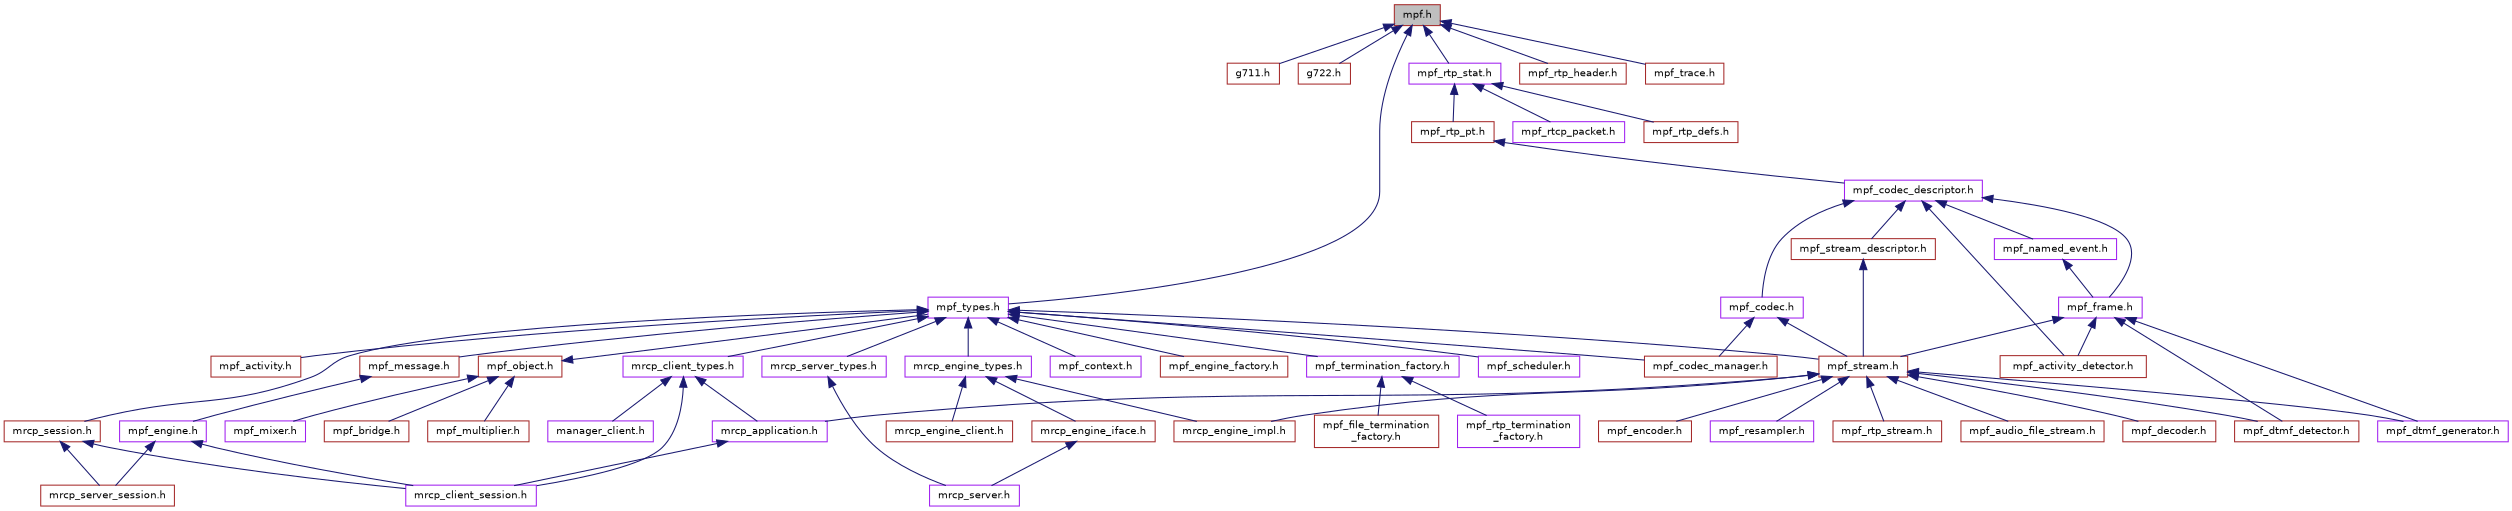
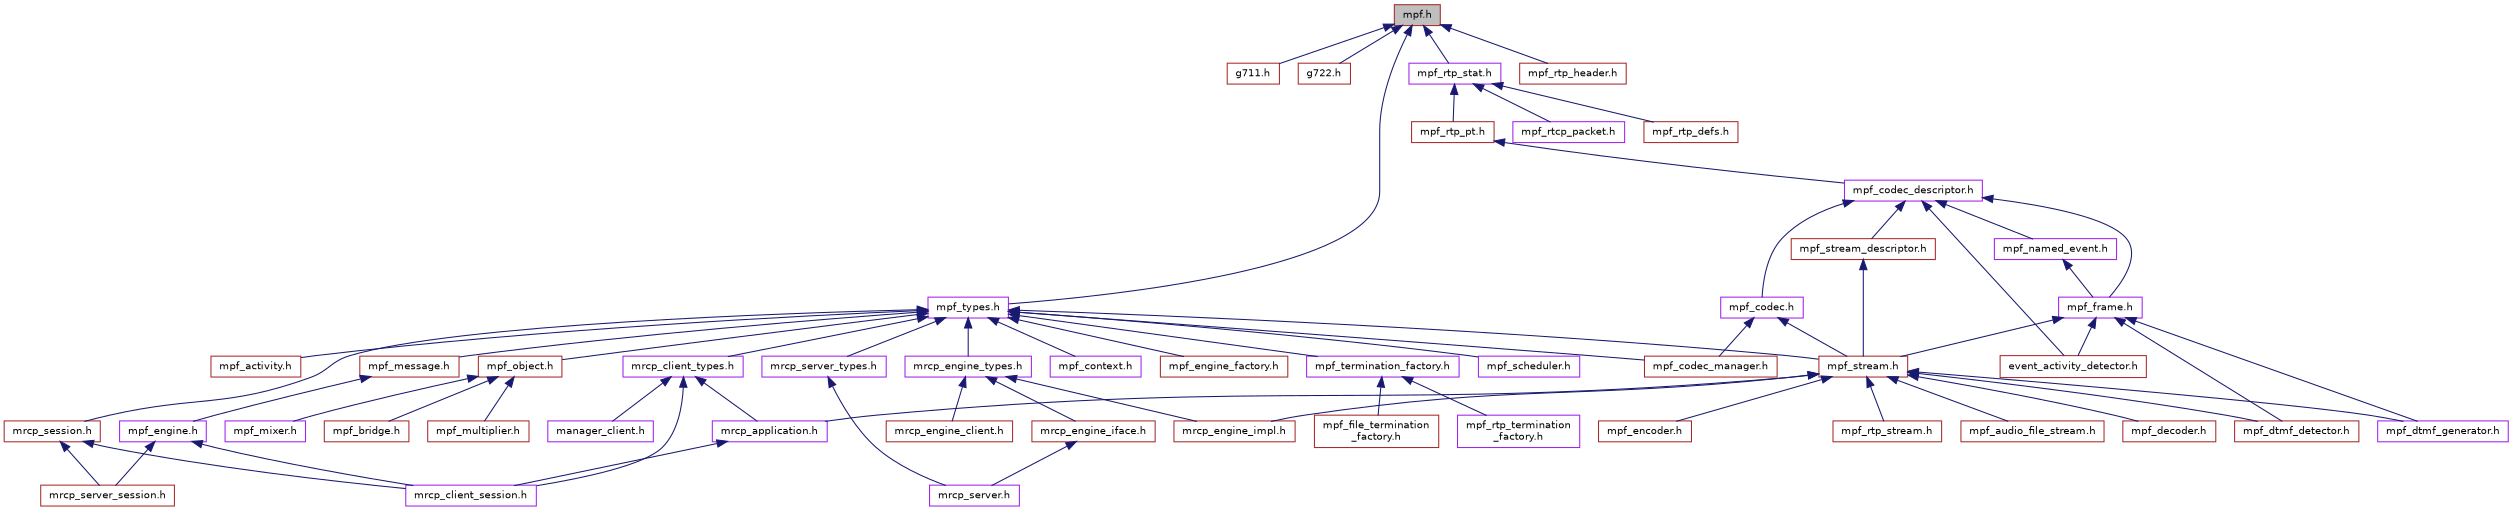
node "mpf_trace.h": removed
edge "mpf_types.h" -> "mpf_object.h": reversed
node "mpf_activity_detector.h": label "mpf_activity_detector.h" -> "event_activity_detector.h"
node "mpf_resampler.h": removed
